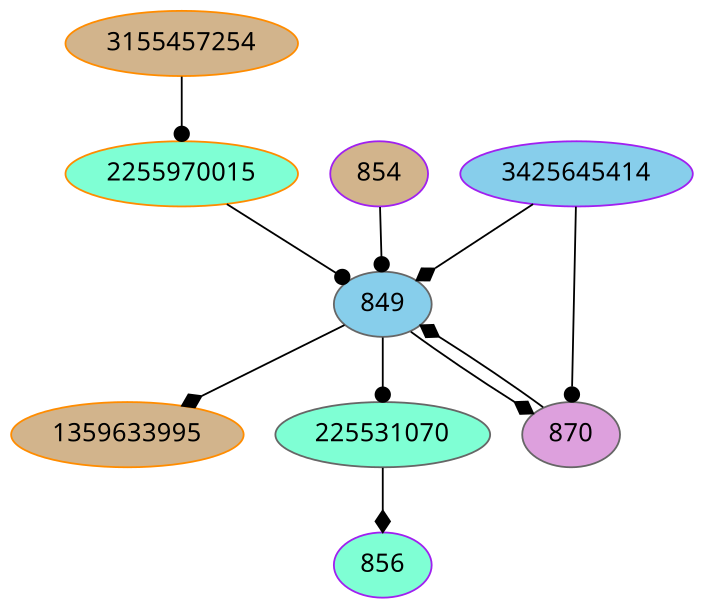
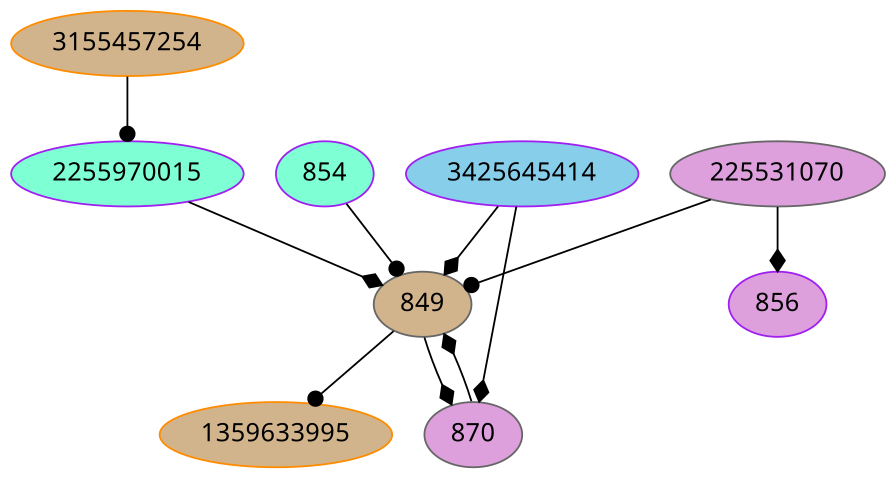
node "2255970015": color darkorange -> purple
node "854": fillcolor tan -> aquamarine
edge "2255970015" -> "849": arrowhead dot -> diamond
edge "3425645414" -> "870": arrowhead dot -> diamond
node "849": fillcolor skyblue -> tan
edge "849" -> "1359633995": arrowhead diamond -> dot
edge "849" -> "225531070": reversed
node "225531070": fillcolor aquamarine -> plum
node "856": fillcolor aquamarine -> plum
